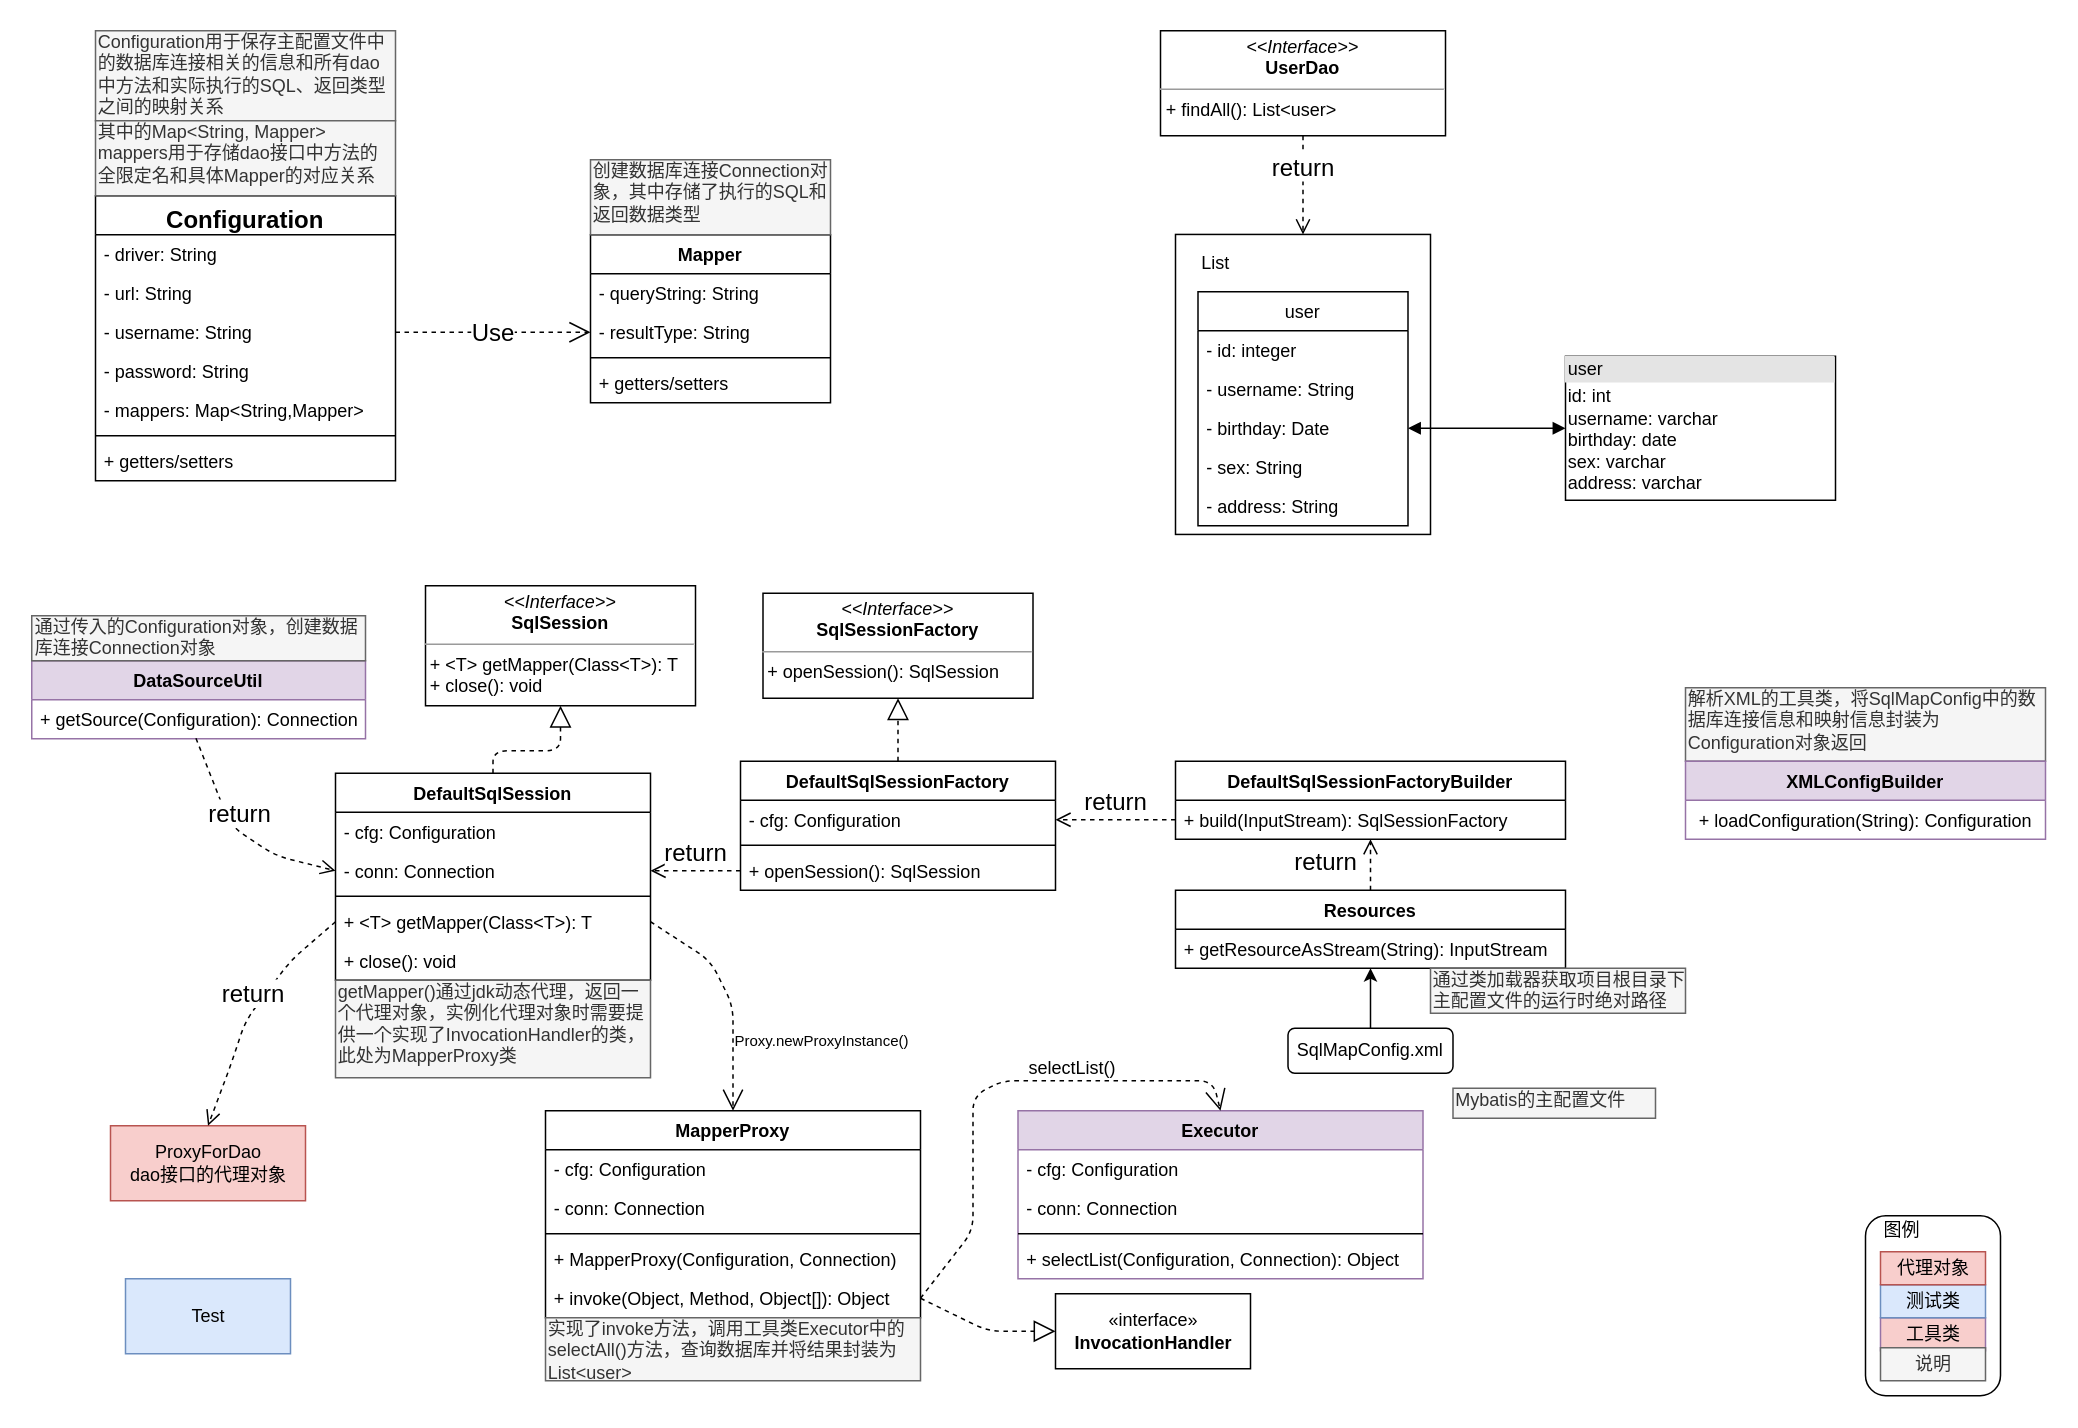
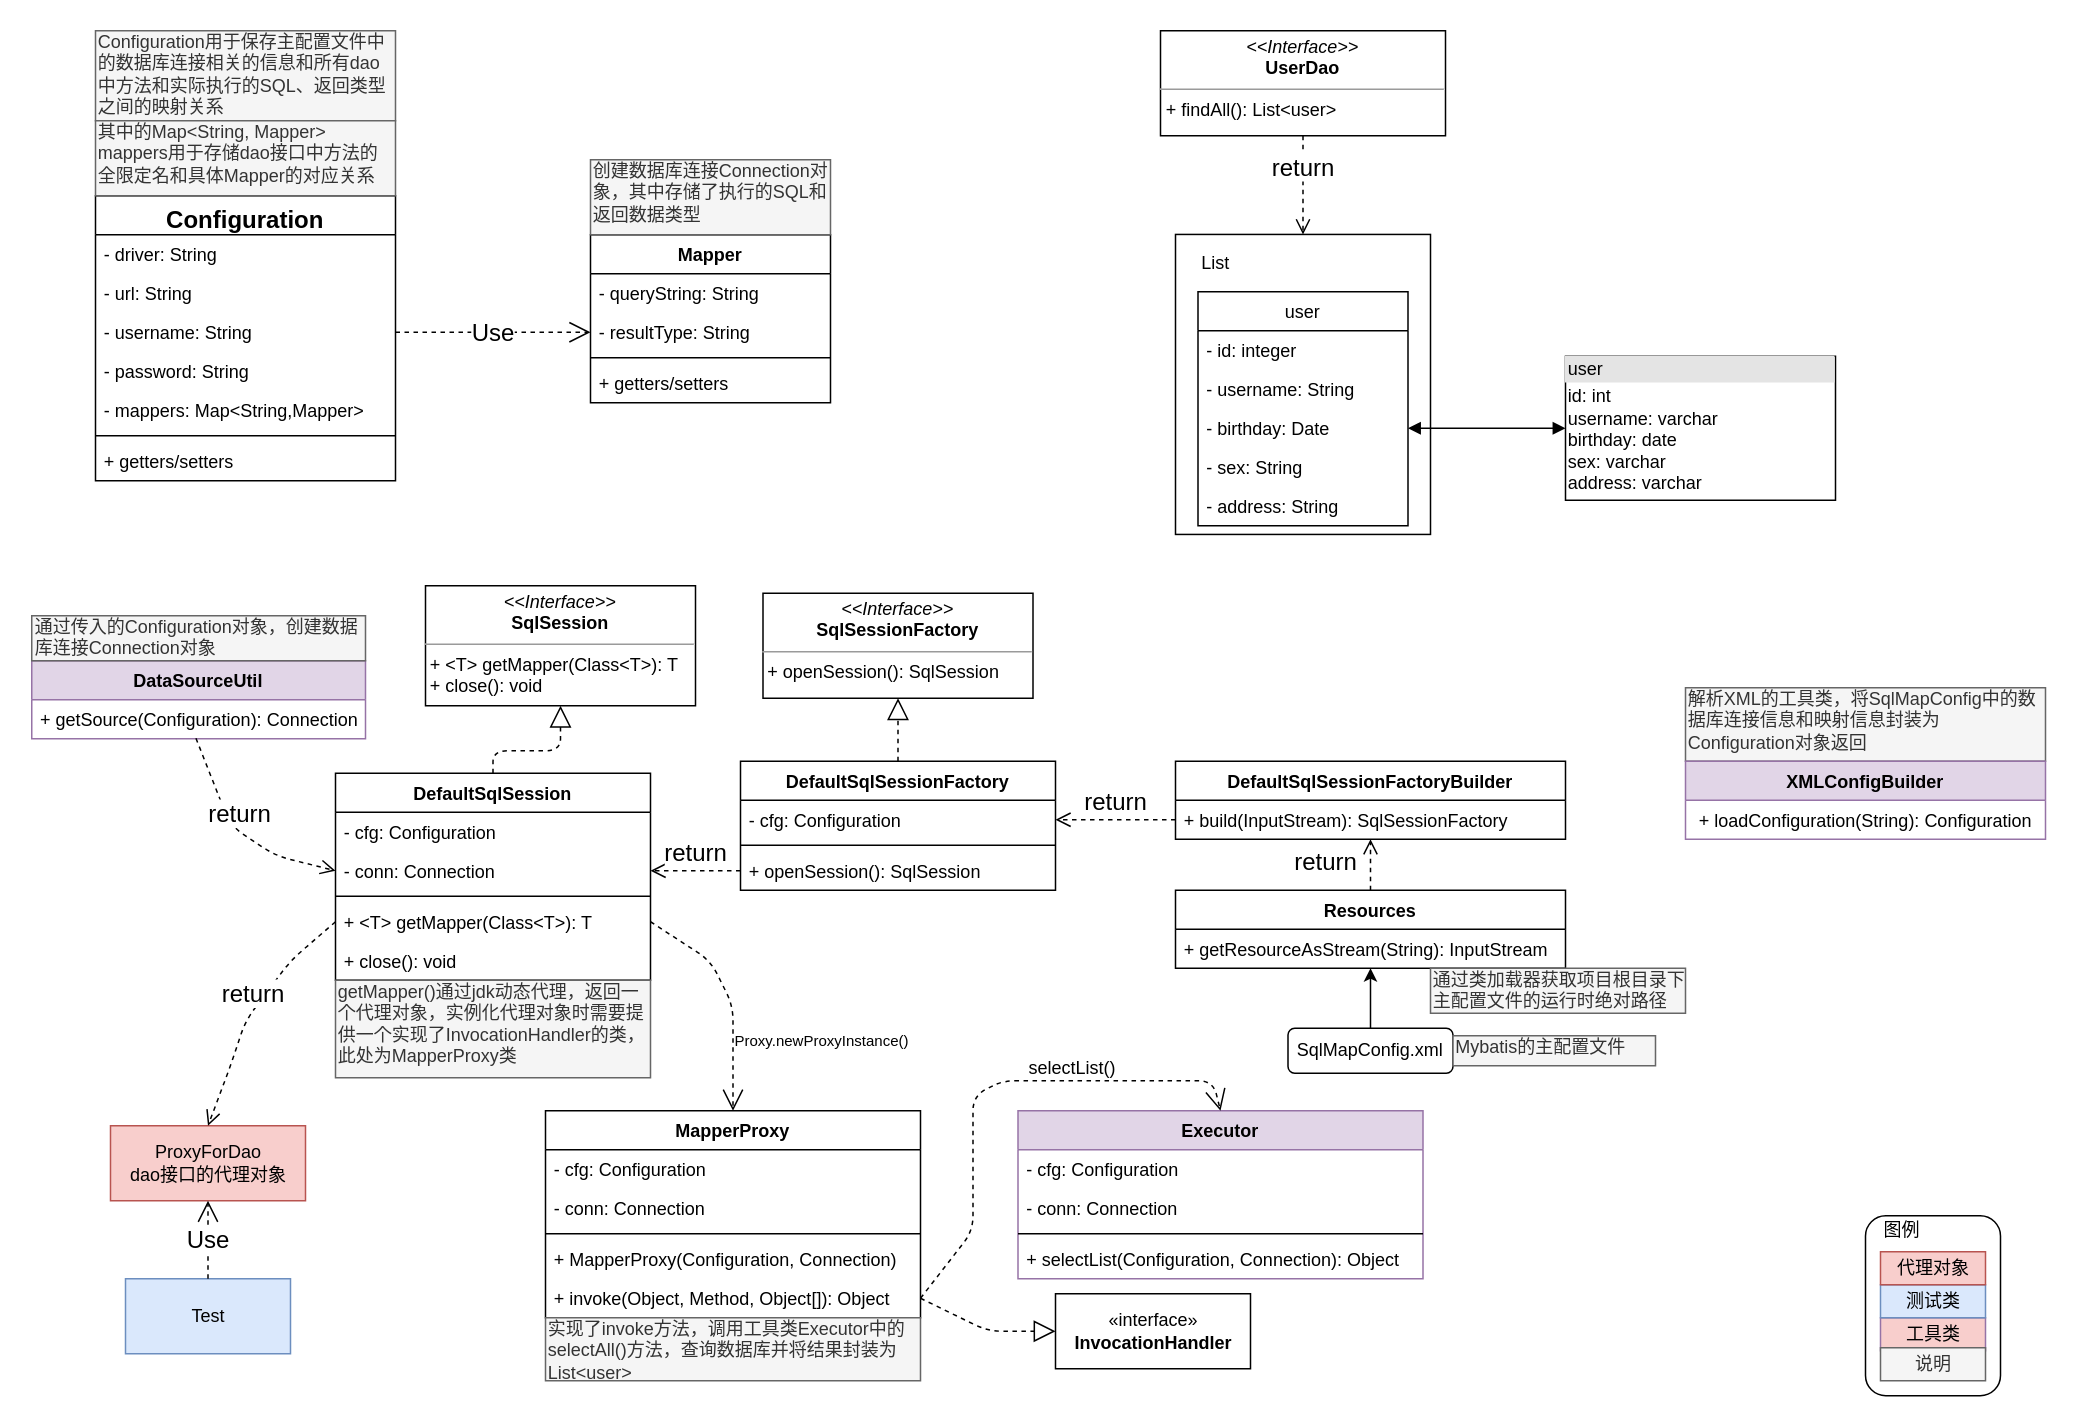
node "Mybatis的主配置文件": moved (1554, 1103) -> (1554, 1051)
edge "Test" -> "ProxyForDao dao接口的代理对象": added, label "Use"
